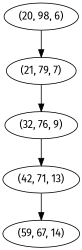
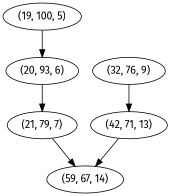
node "(20, 98, 6)": label "(20, 98, 6)" -> "(20, 93, 6)"
node "(19, 100, 5)": added
edge "(21, 79, 7)" -> "(32, 76, 9)": now "(21, 79, 7)" -> "(59, 67, 14)"
